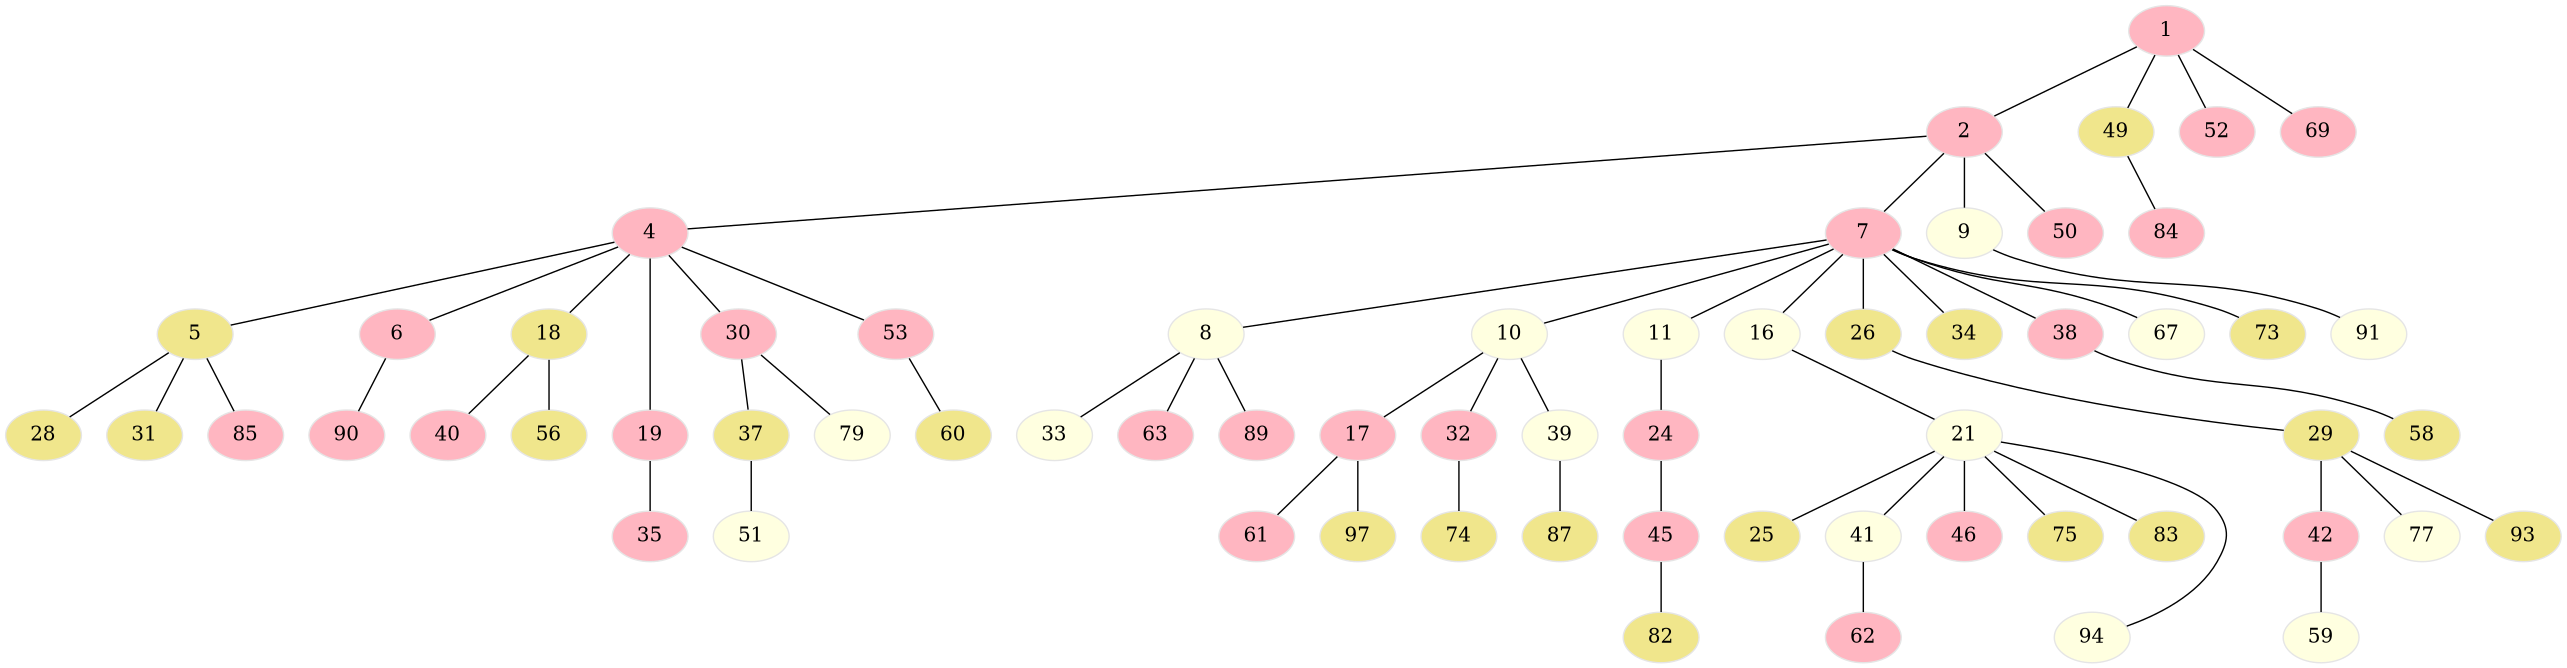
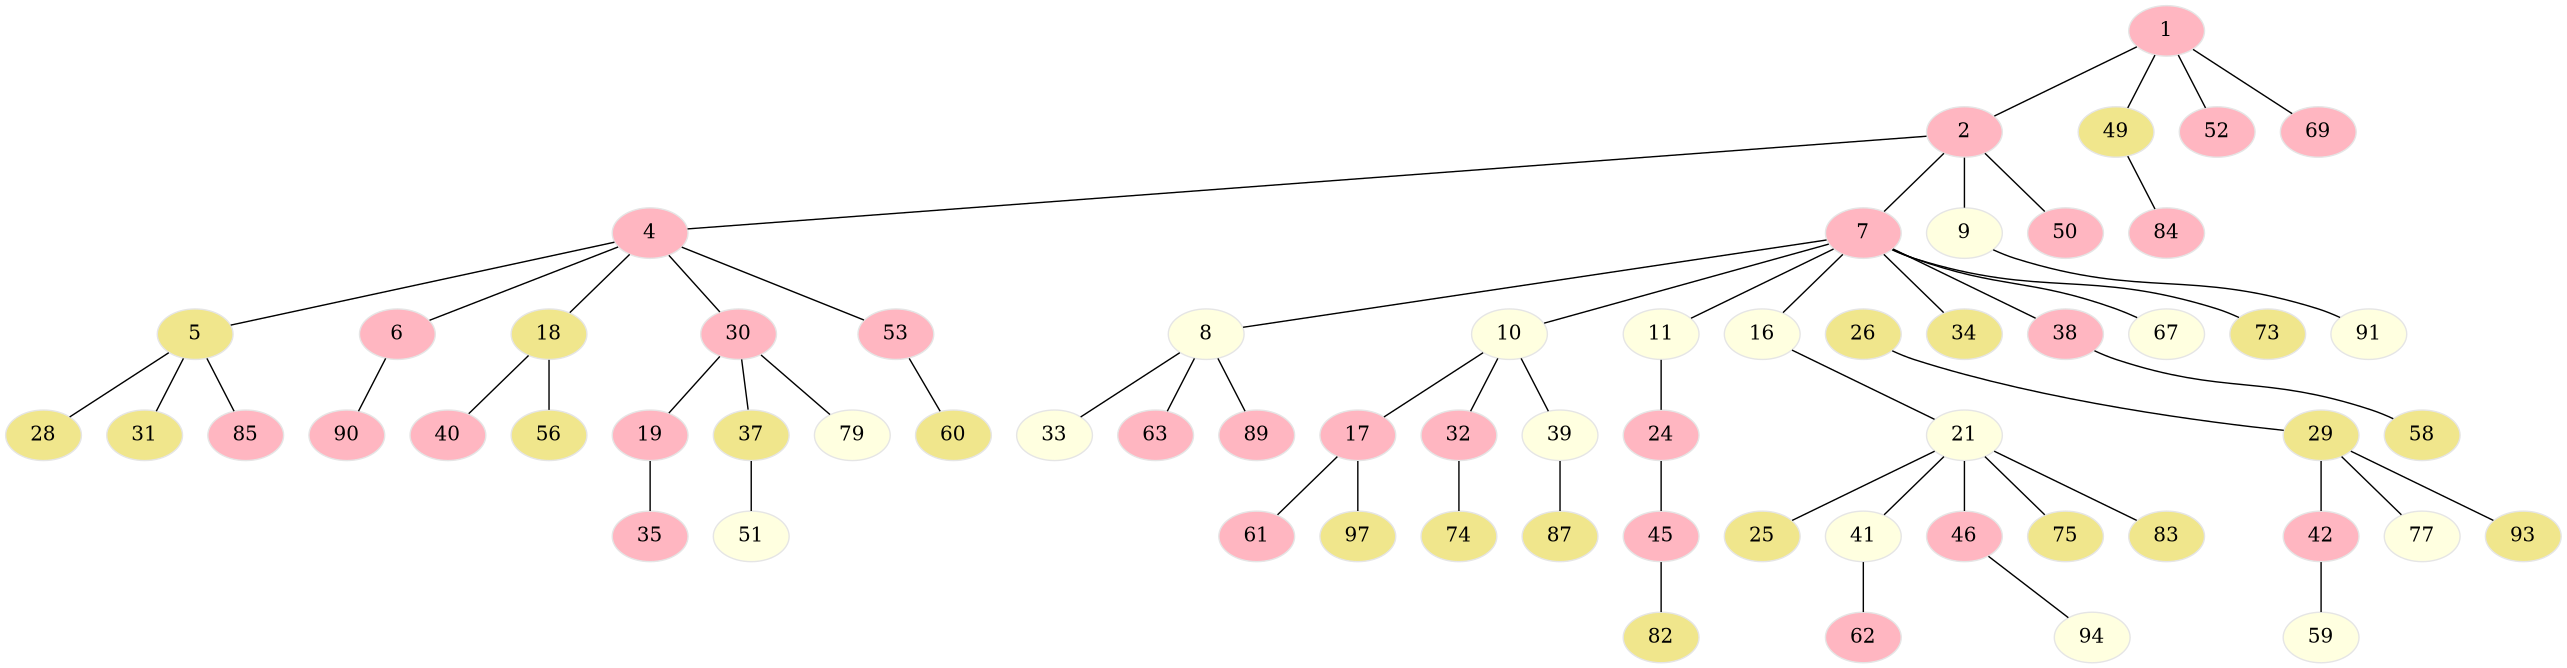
edge "7" -- "26": removed
edge "4" -- "19": now "30" -- "19"
edge "21" -- "94": now "46" -- "94"
